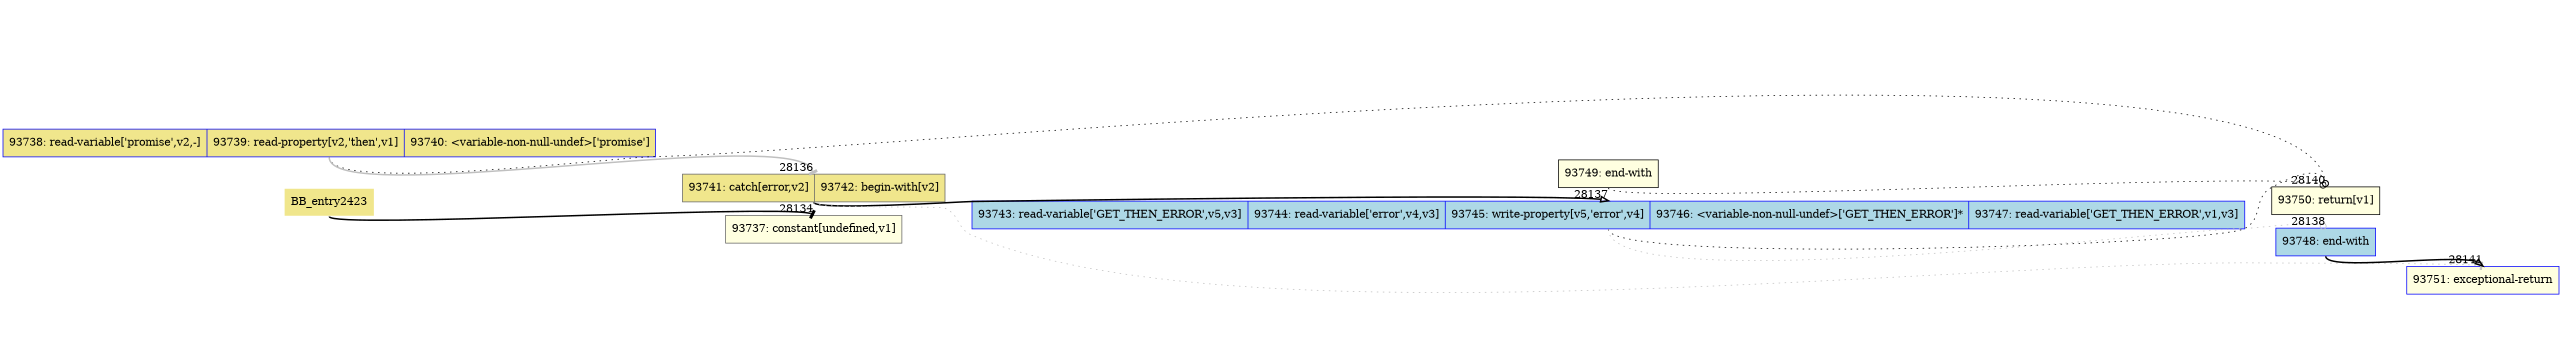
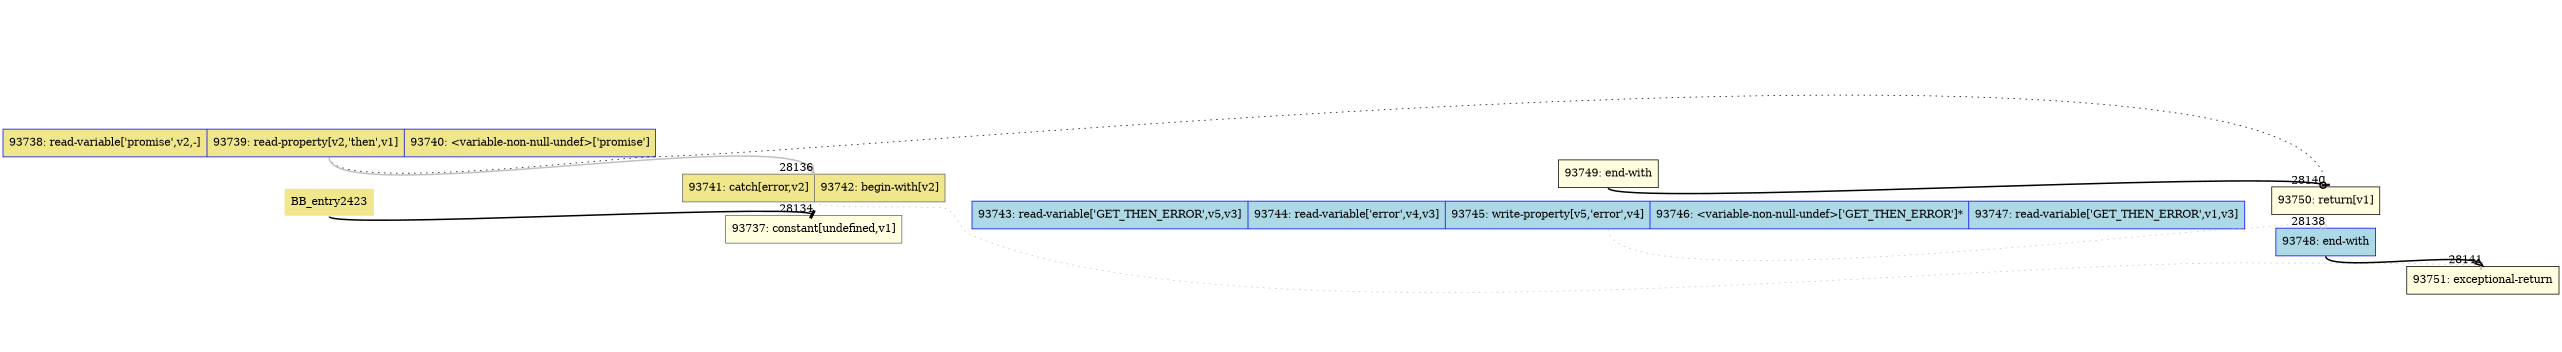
edge "93738: read-variable['promise',v2,-]" -> "93750: return[v1]": arrowhead odot -> tee
edge "93738: read-variable['promise',v2,-]" -> "93741: catch[error,v2]": arrowhead tee -> onormal
edge "93749: end-with" -> "93750: return[v1]": style dotted -> bold
edge "93741: catch[error,v2]" -> "93743: read-variable['GET_THEN_ERROR',v5,v3]": removed
edge "93743: read-variable['GET_THEN_ERROR',v5,v3]" -> "93750: return[v1]": removed
node "93751: exceptional-return": color blue -> black
